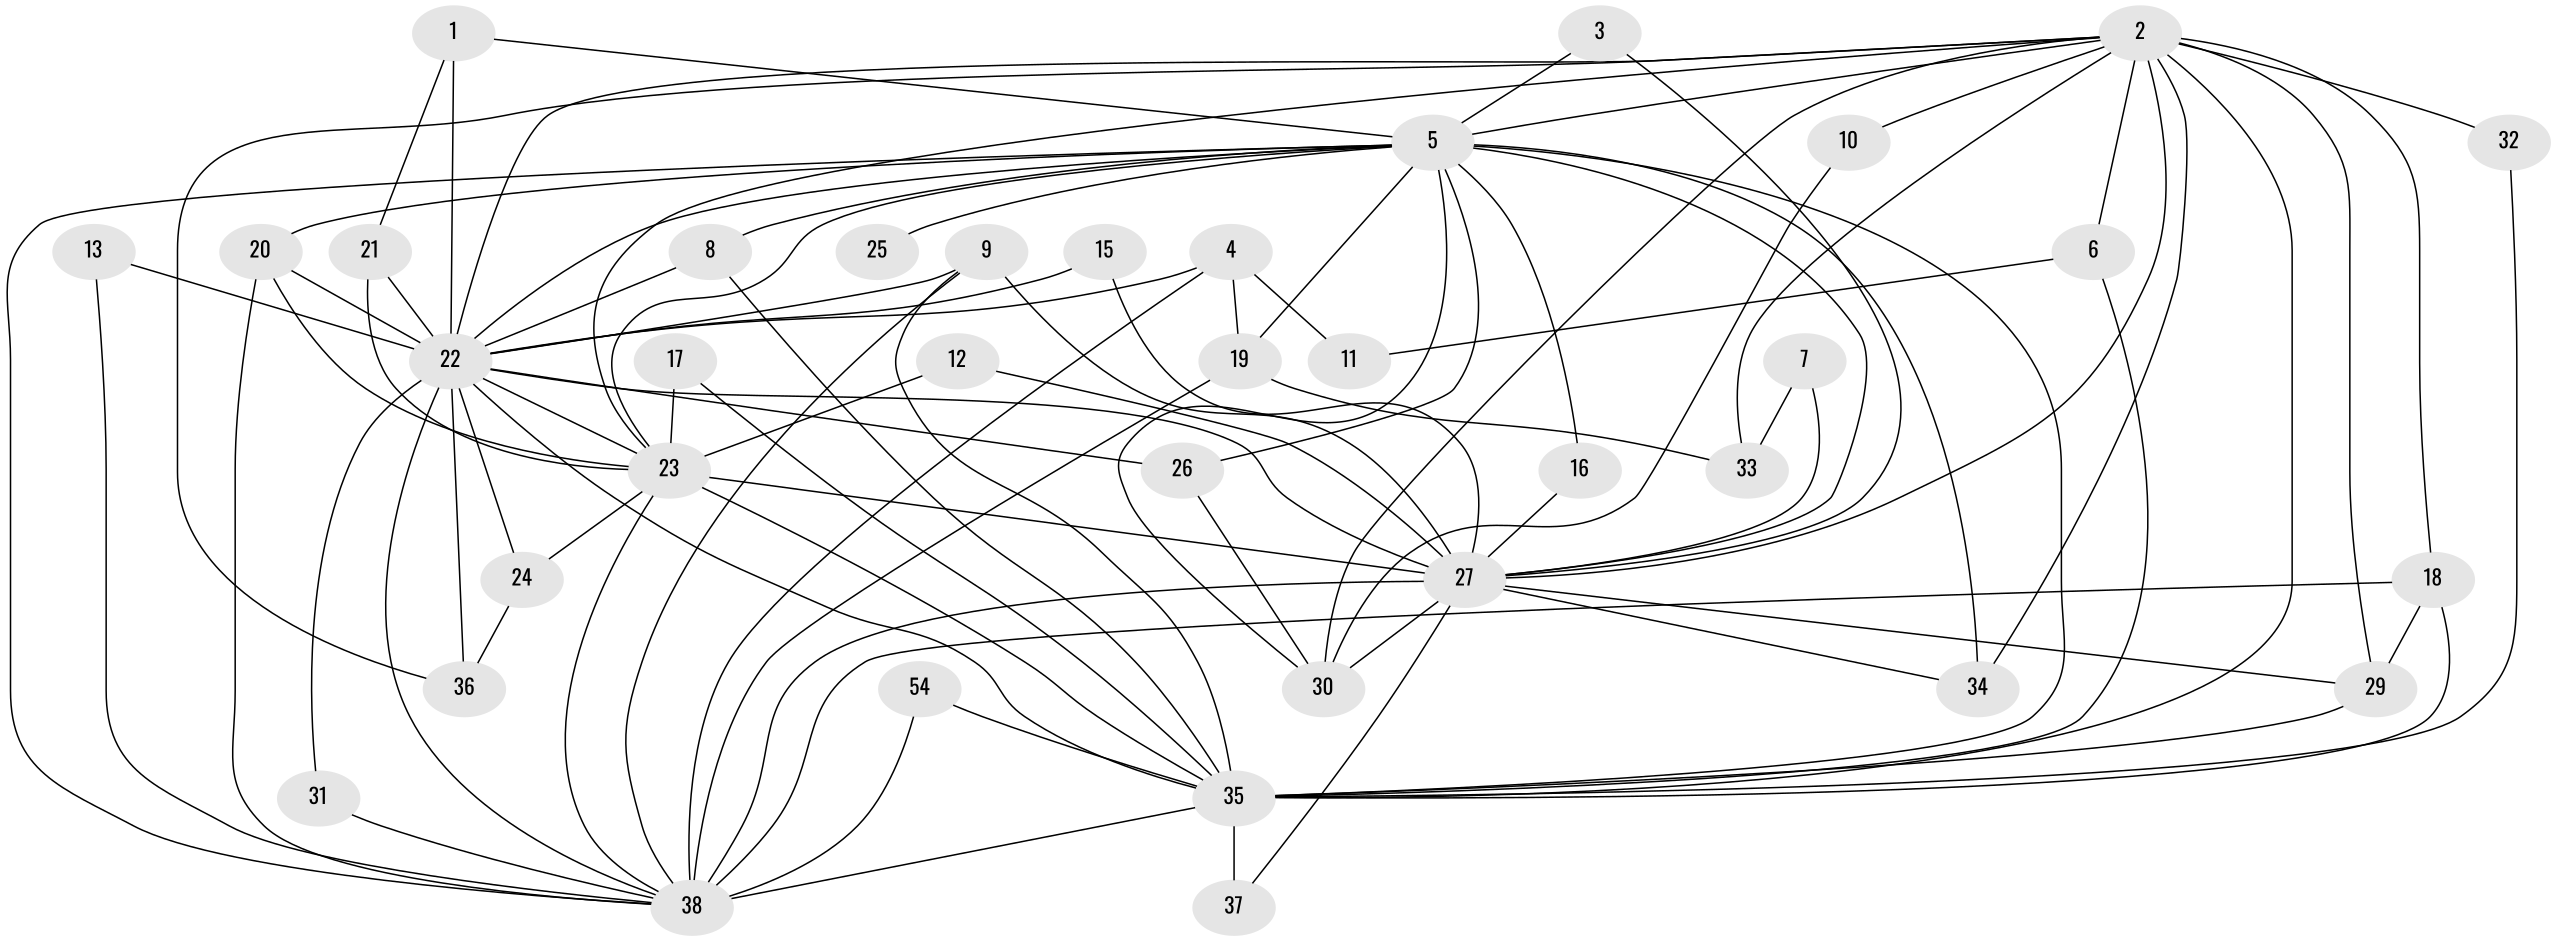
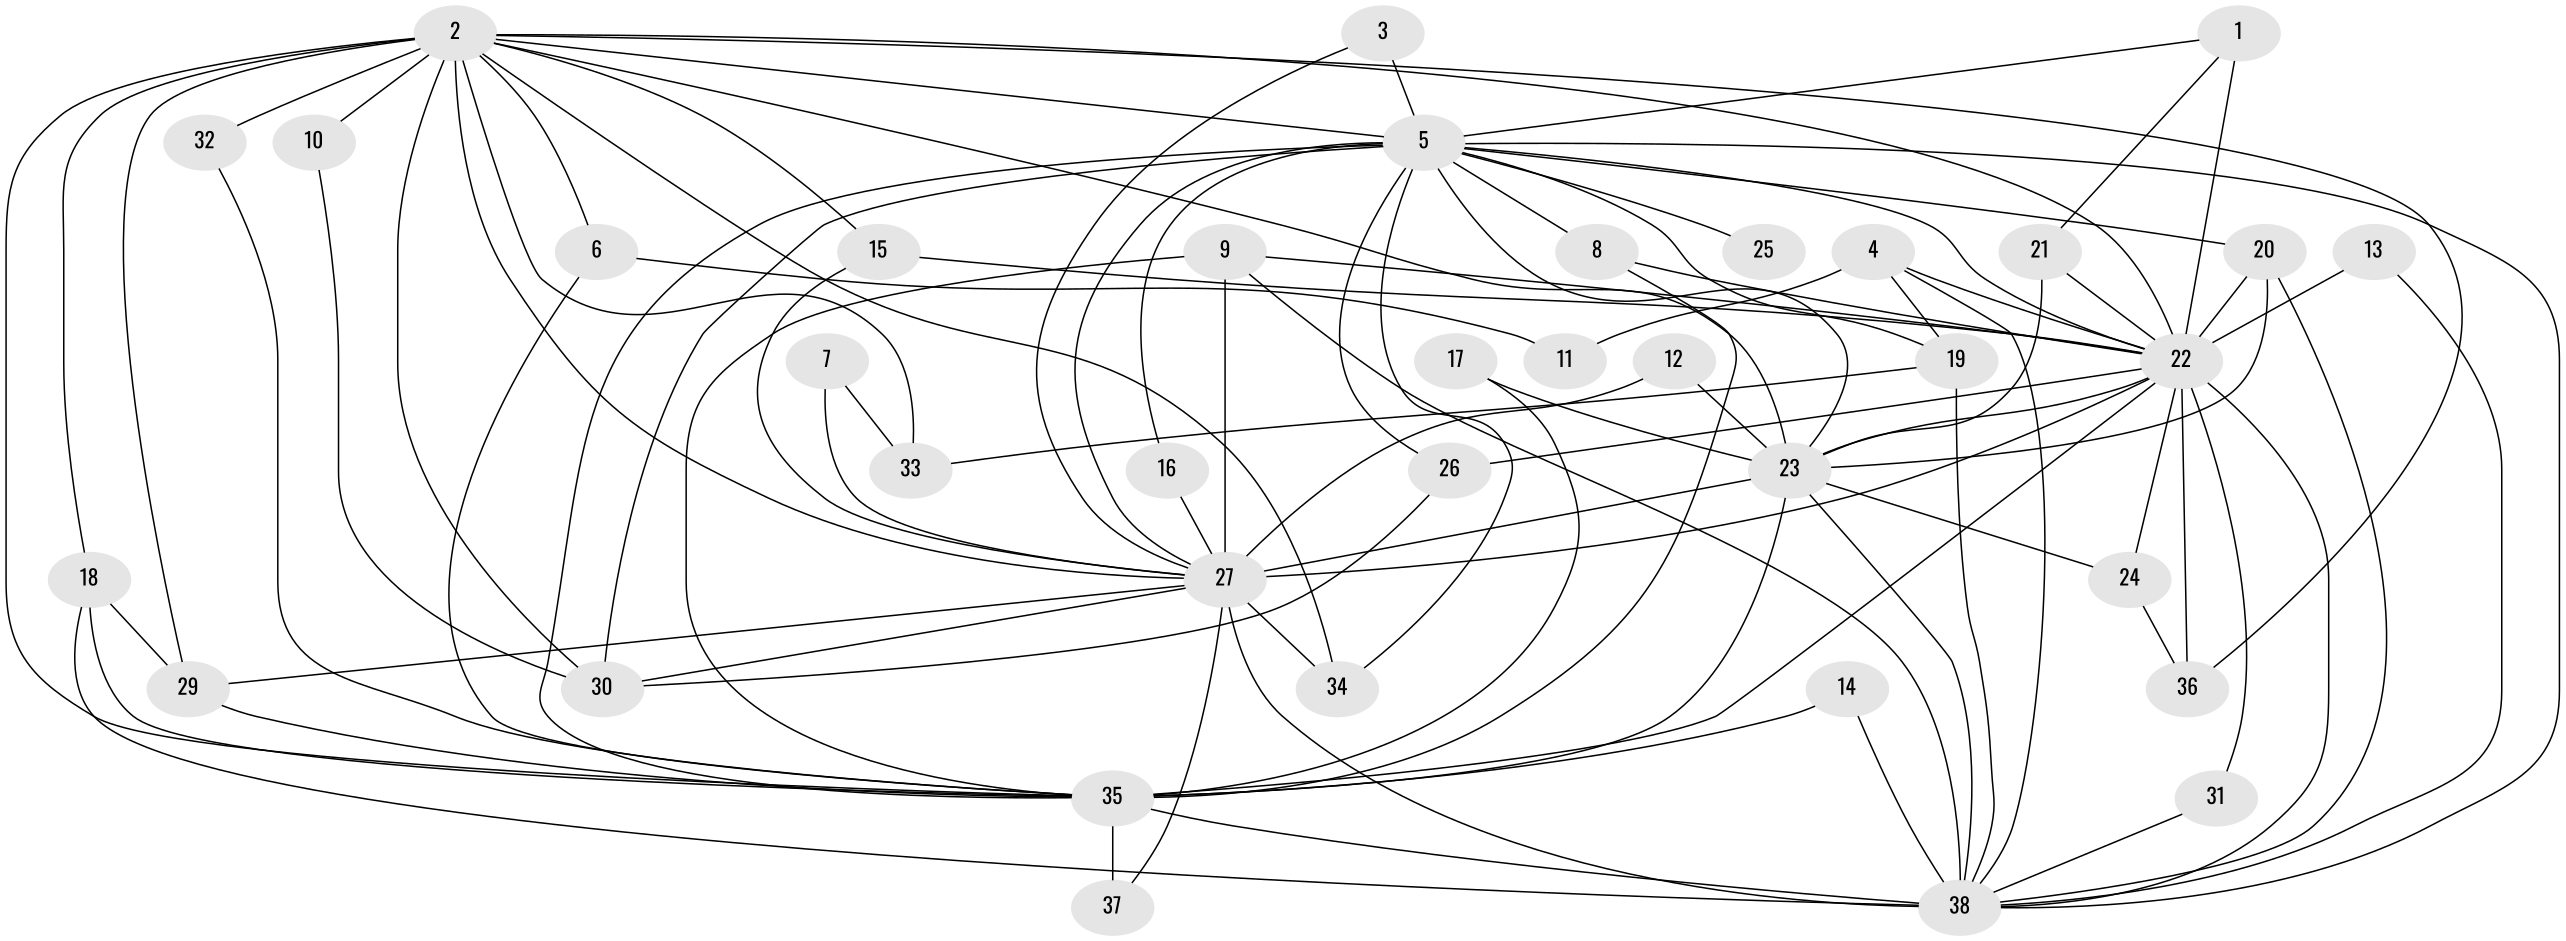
edge "2" -- "15": added
node "54": label "54" -> "14"
